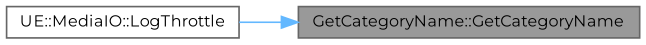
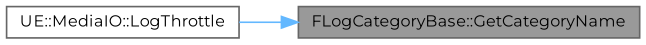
node "GetCategoryName::GetCategoryName": label "GetCategoryName::GetCategoryName" -> "FLogCategoryBase::GetCategoryName"
